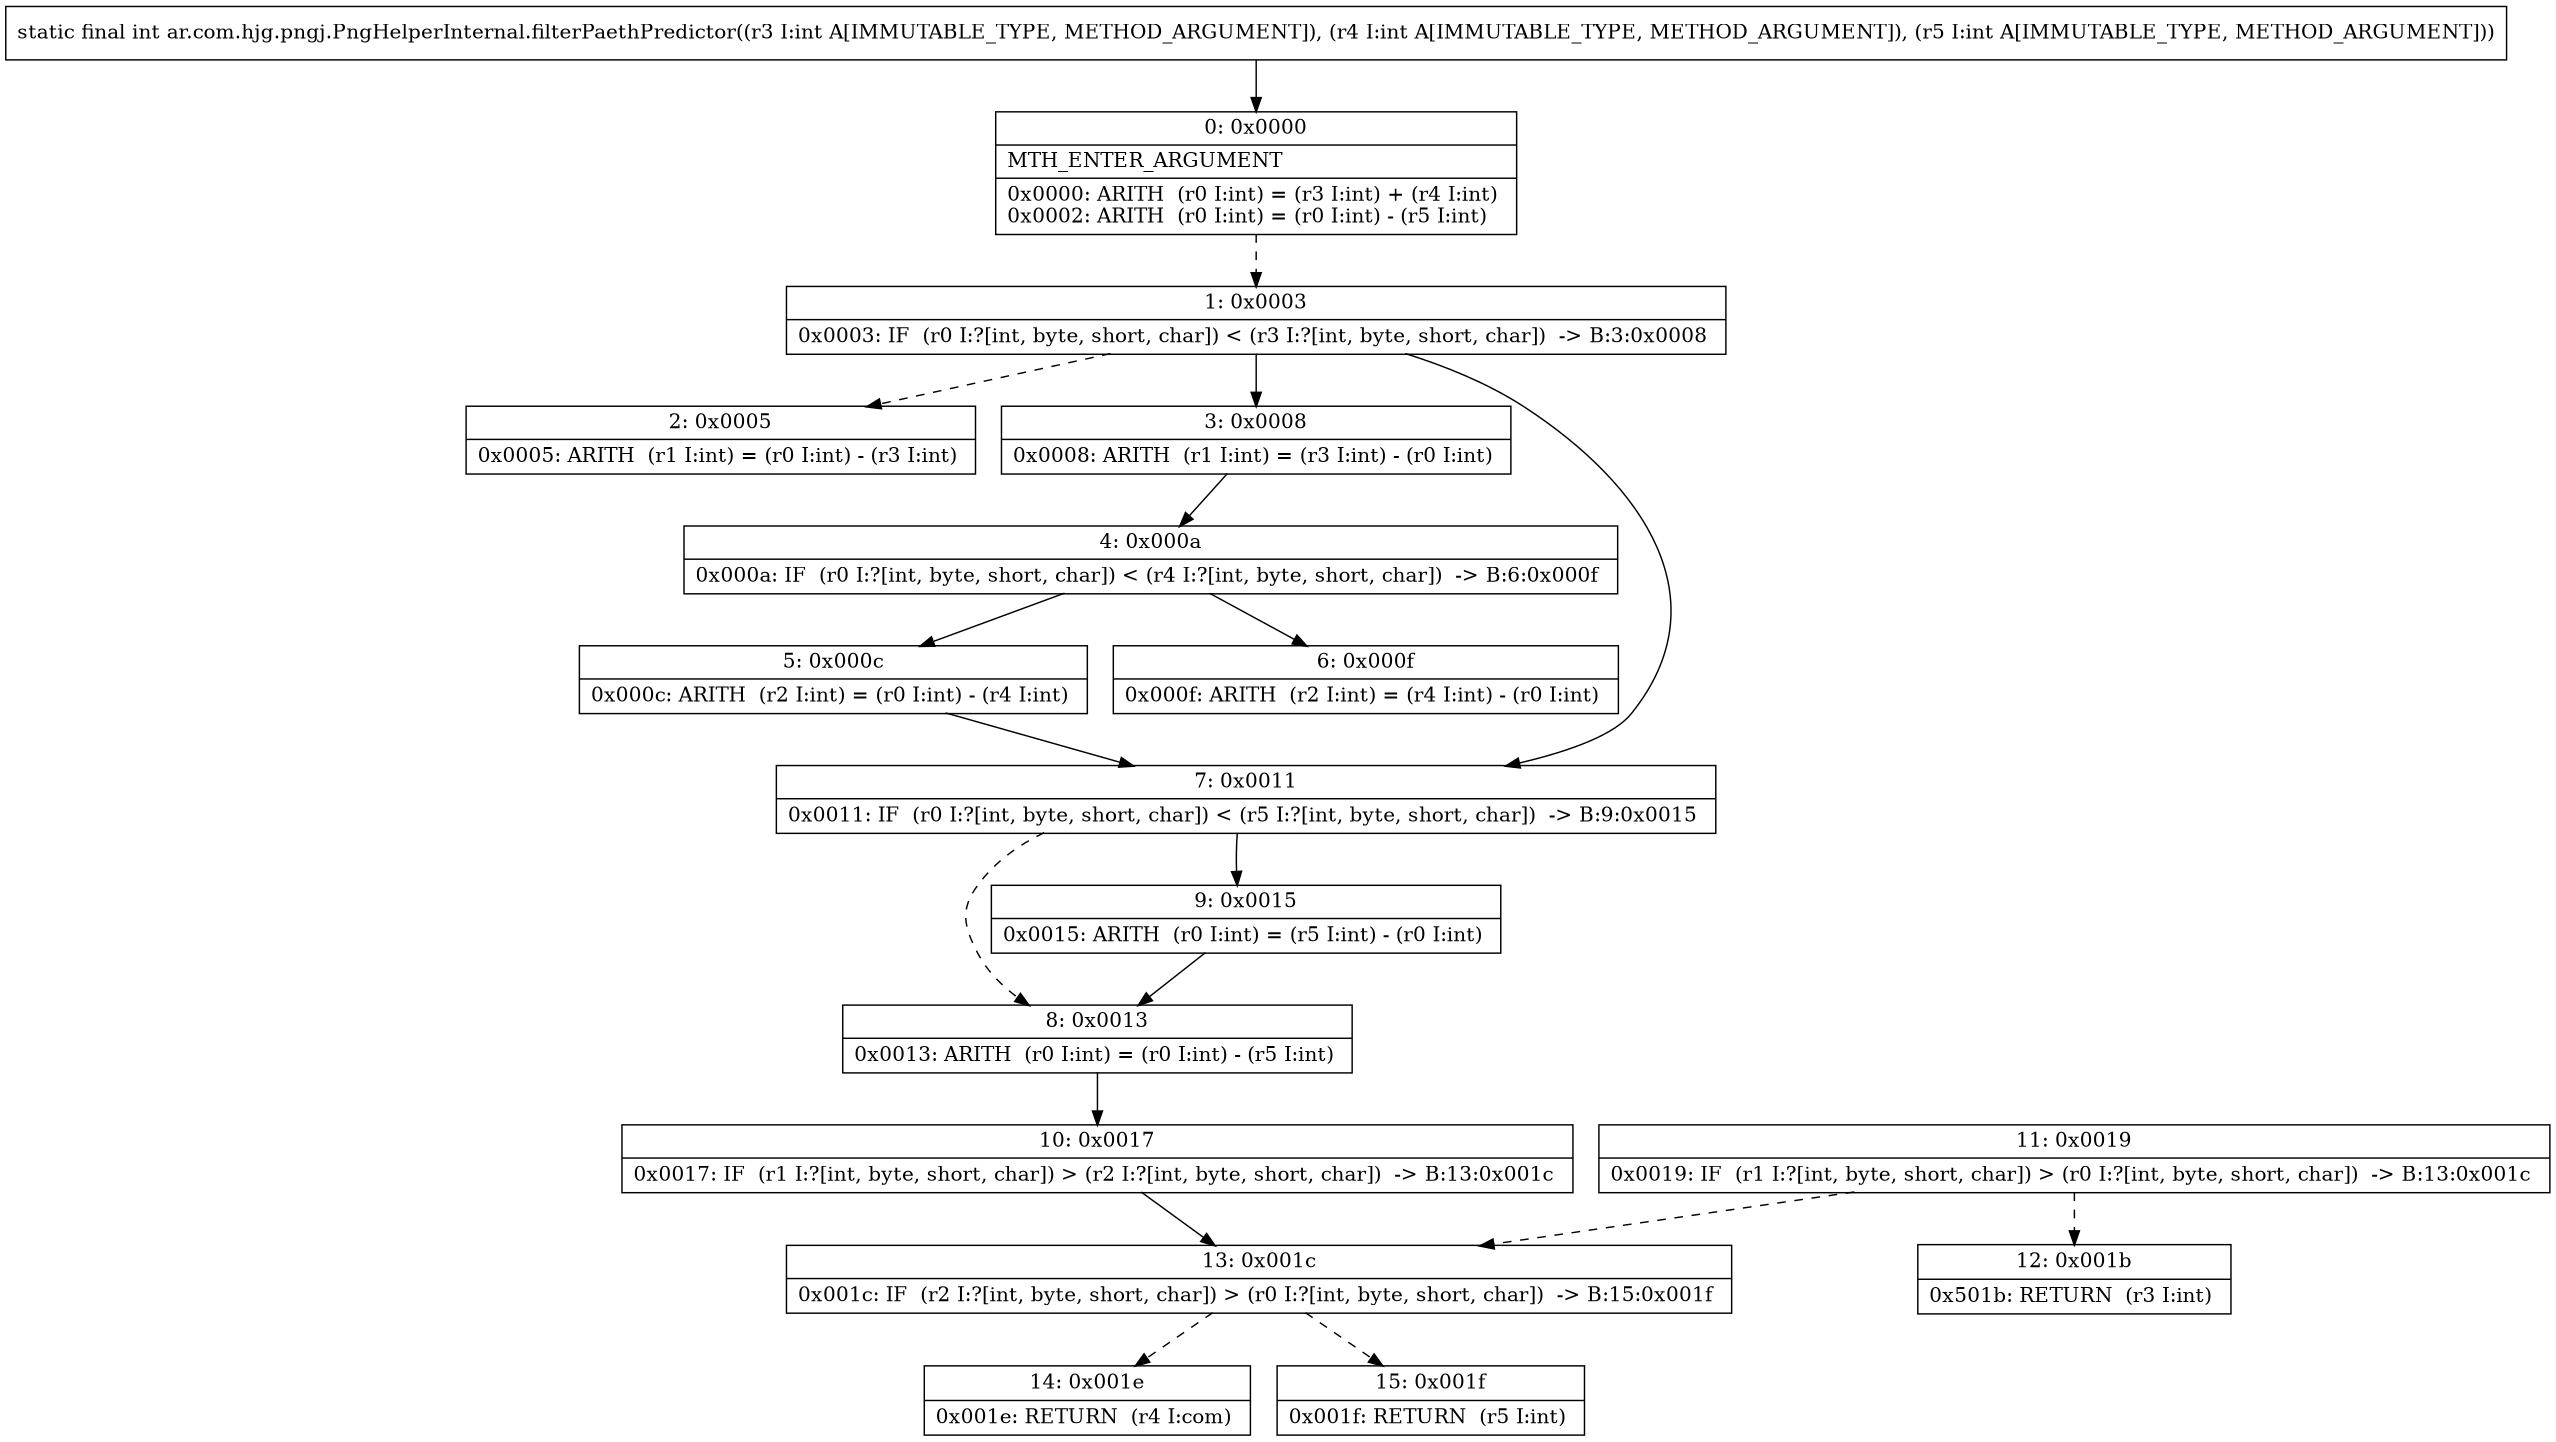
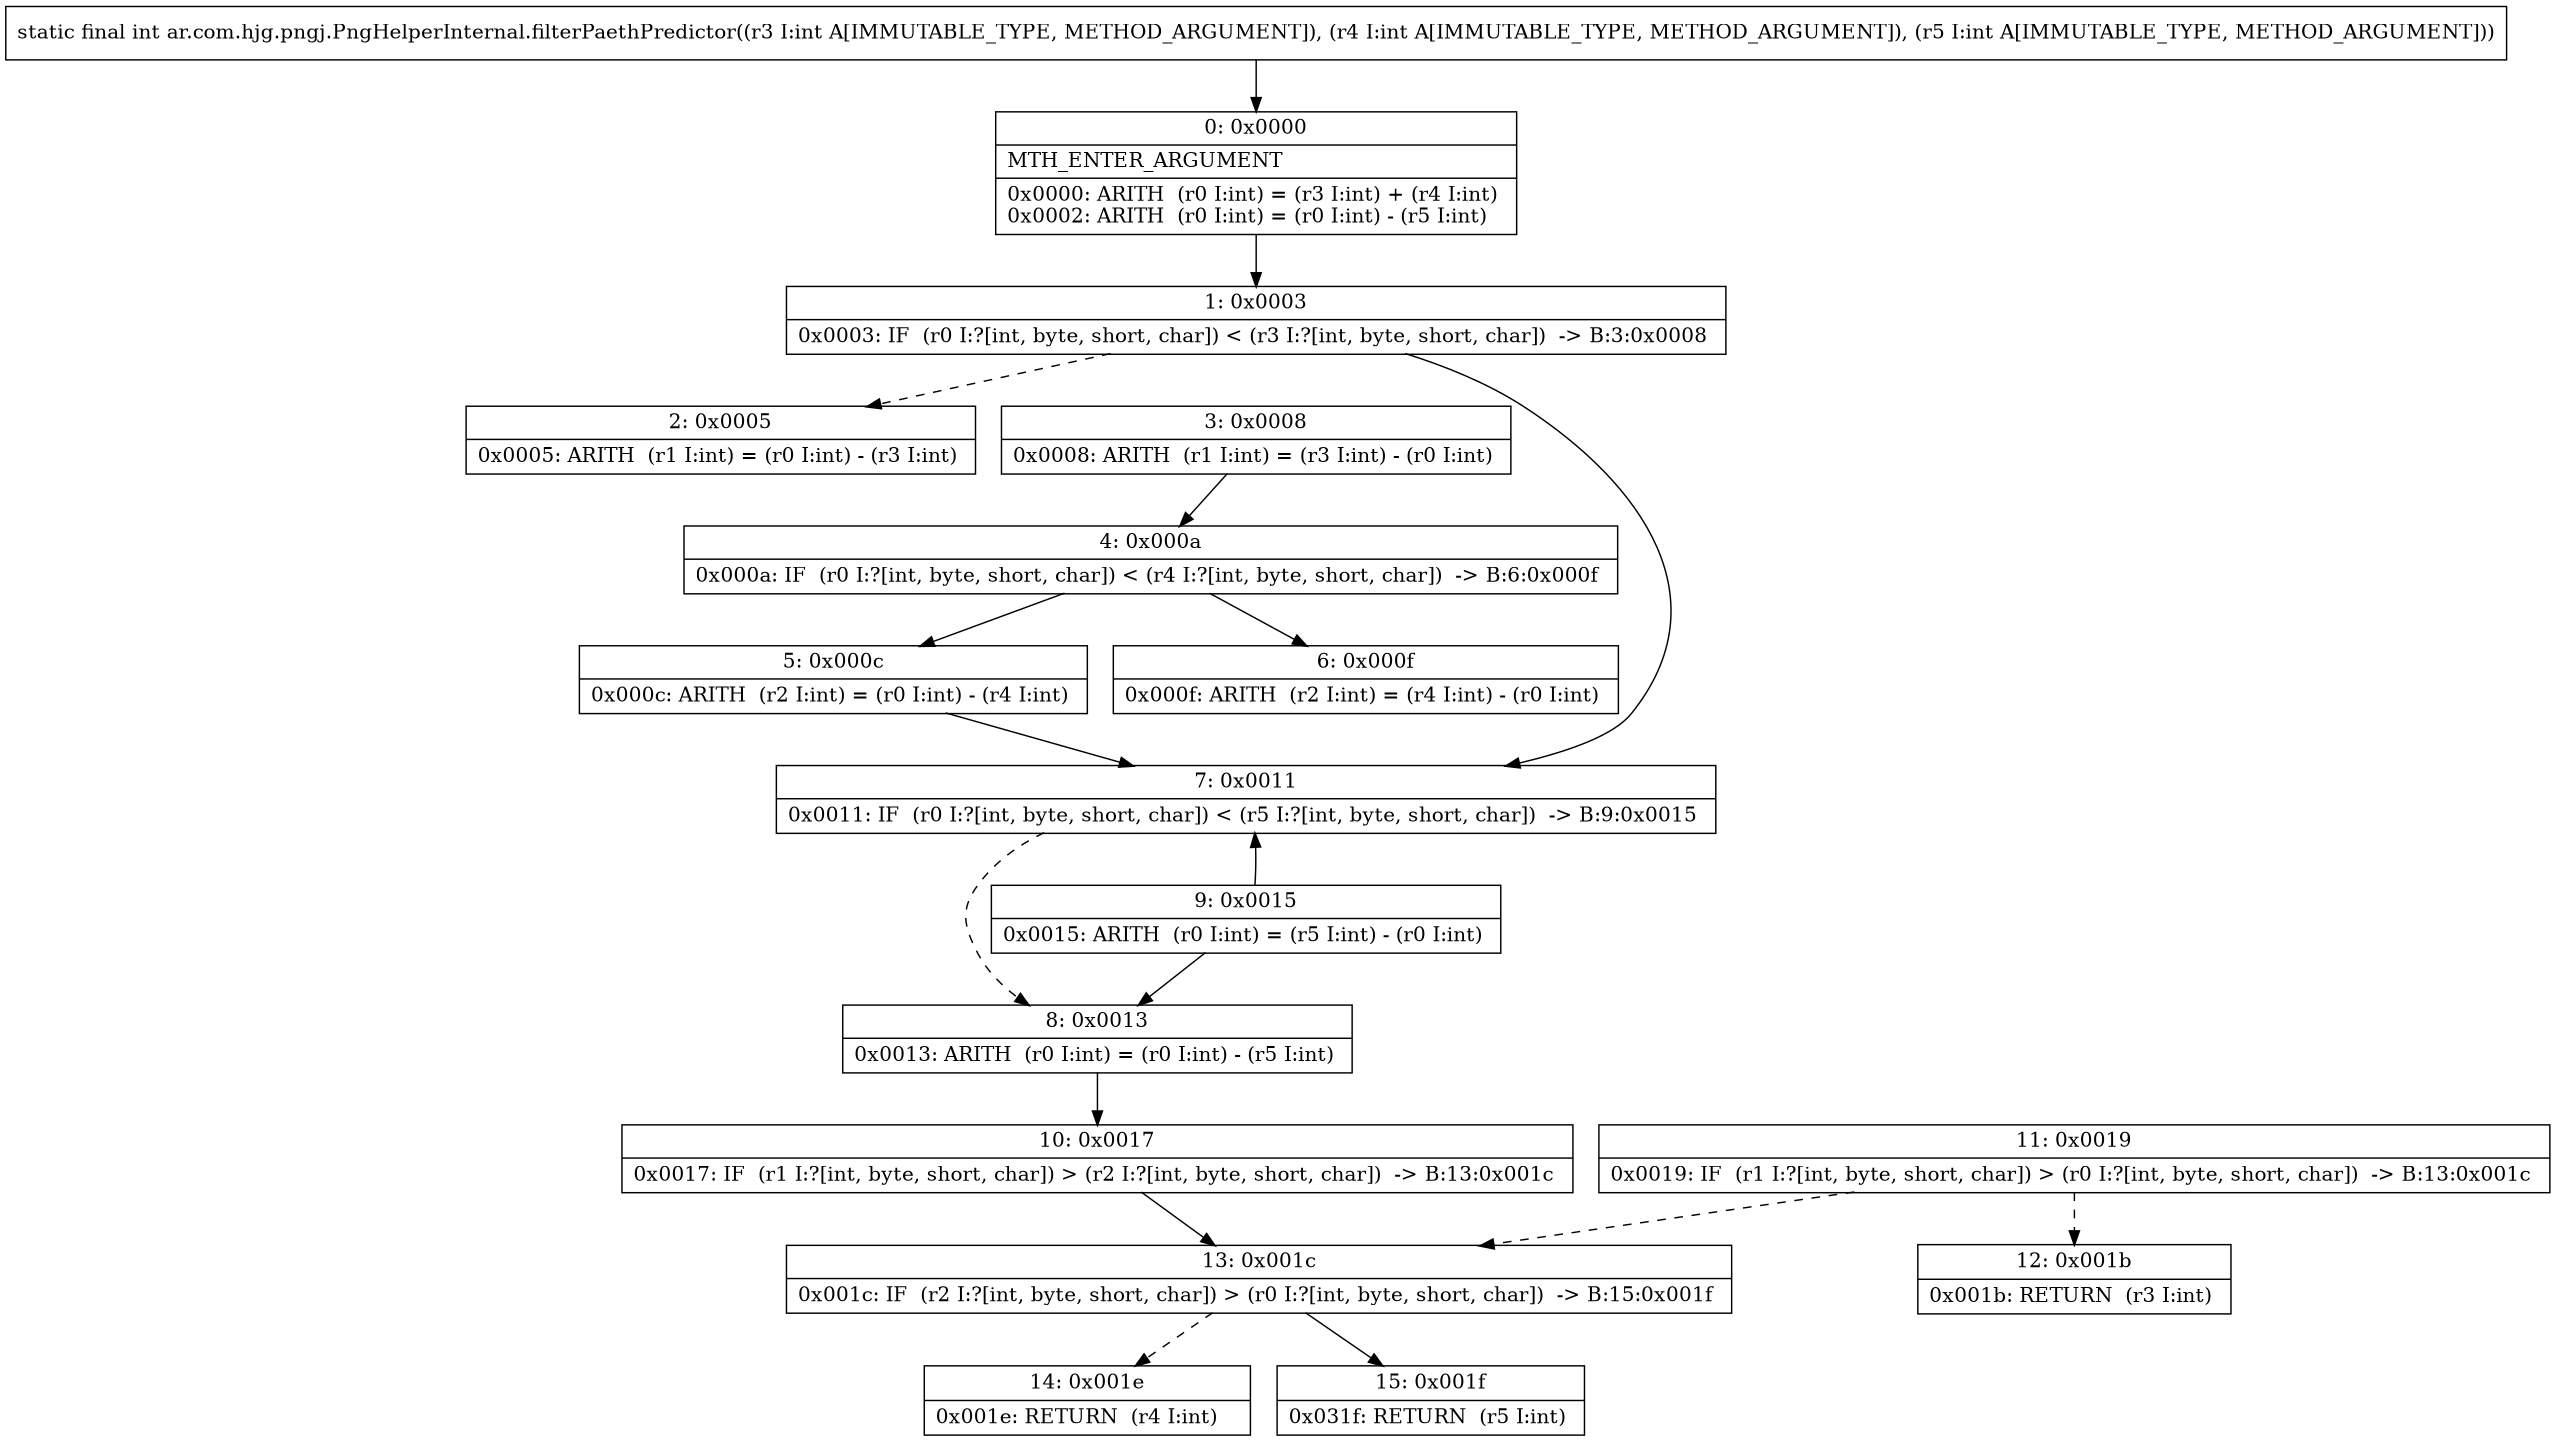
edge "0: 0x0000" -> "1: 0x0003": style dashed -> solid
edge "1: 0x0003" -> "3: 0x0008": removed
edge "7: 0x0011" -> "9: 0x0015": reversed
node "12: 0x001b": text "0x501b: RETURN  (r3 I:int)" -> "0x001b: RETURN  (r3 I:int)"
edge "13: 0x001c" -> "15: 0x001f": style dashed -> solid
node "14: 0x001e": text "0x001e: RETURN  (r4 I:com)" -> "0x001e: RETURN  (r4 I:int)"
node "15: 0x001f": text "0x001f: RETURN  (r5 I:int)" -> "0x031f: RETURN  (r5 I:int)"
